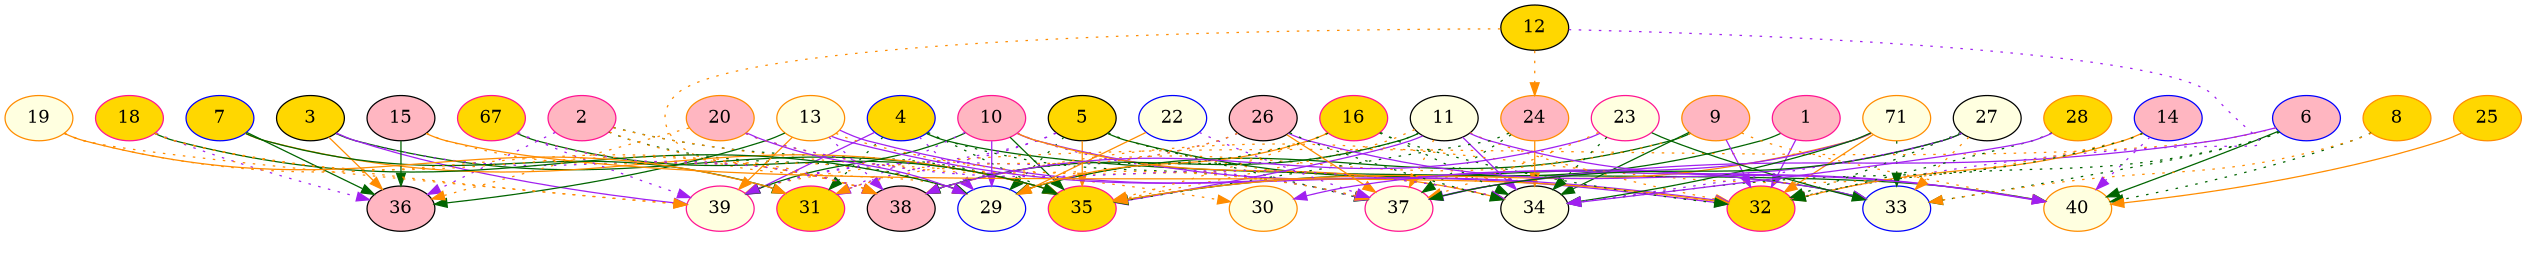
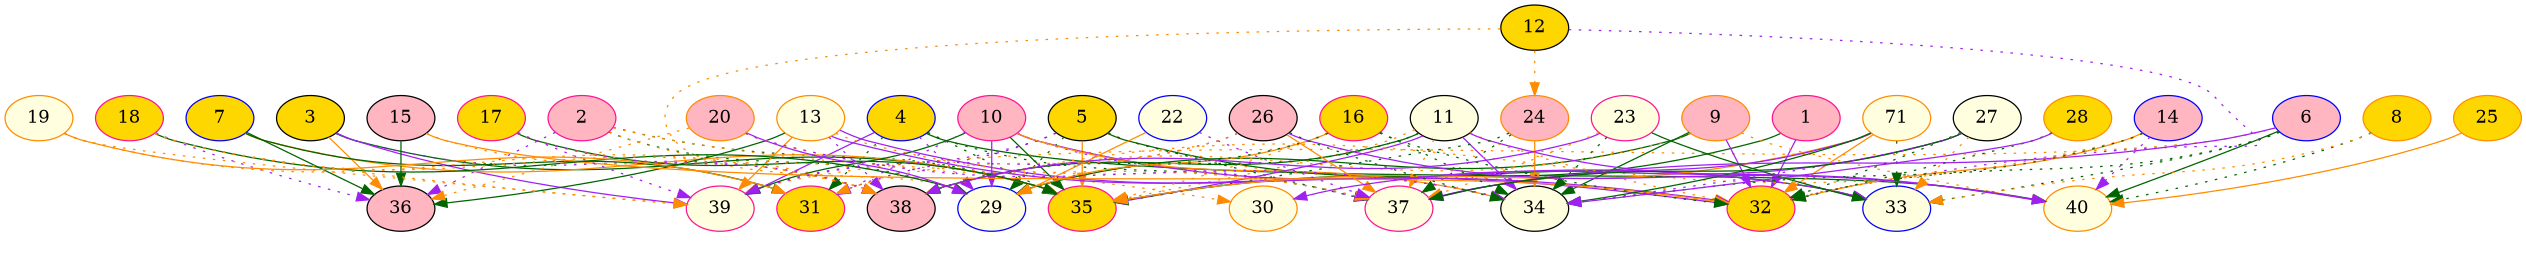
node "67": label "67" -> "17"
